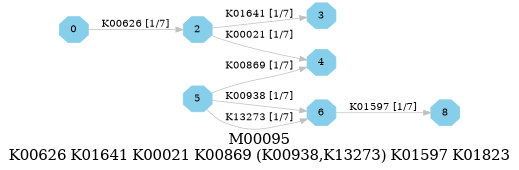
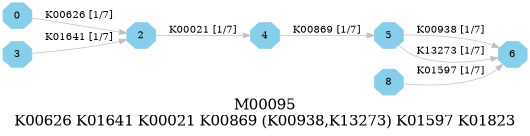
edge "2" -> "3": reversed
edge "5" -> "4": reversed
edge "6" -> "8": reversed
